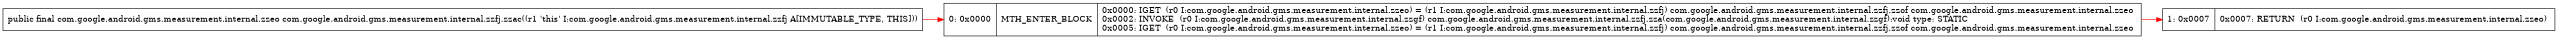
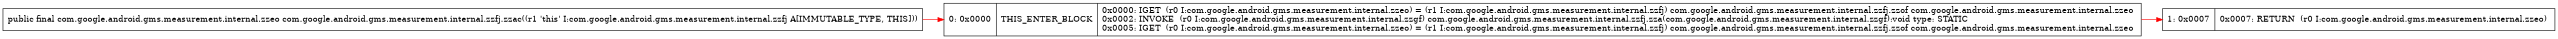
node "0: 0x0000": text "MTH_ENTER_BLOCK" -> "THIS_ENTER_BLOCK"
